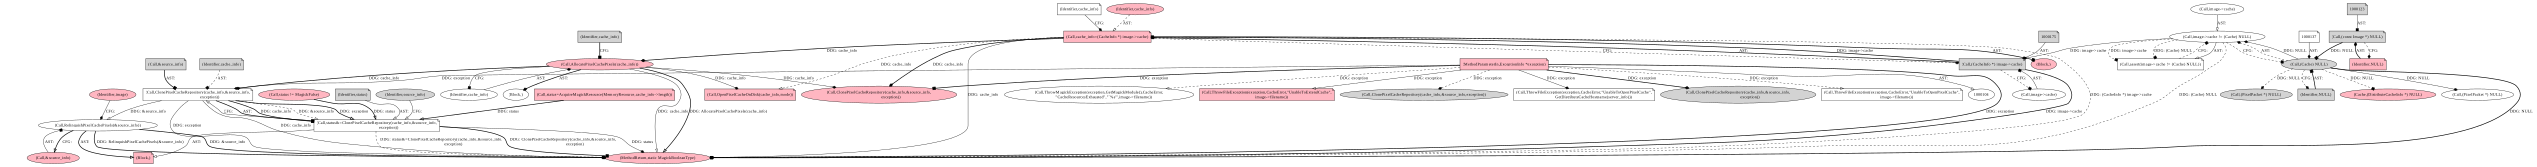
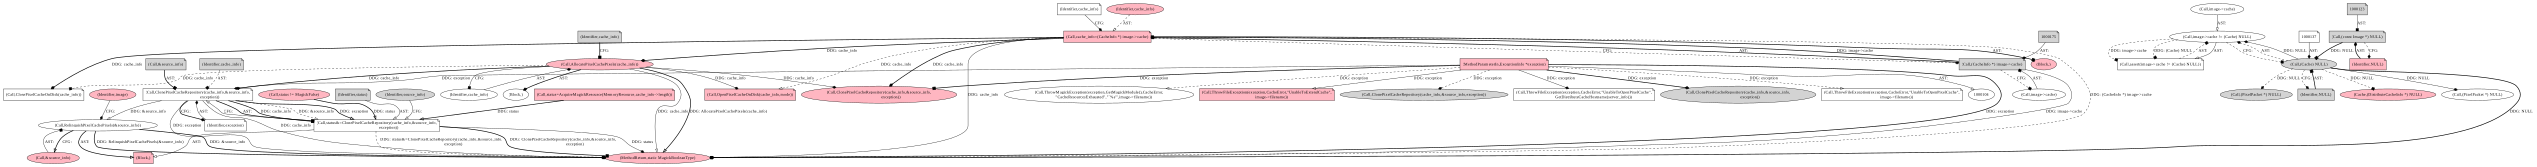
edge "(Call,image->cache != (Cache) NULL)" -> "(Call,(CacheInfo *) image->cache)": removed, label "DDG: image->cache"
edge "(Call,assert(image->cache != (Cache) NULL))" -> "(Call,image->cache != (Cache) NULL)": label "CFG: " -> "AST: "
node "(Call,ClosePixelCacheOnDisk(cache_info))": added
node "(Identifier,exception)": added
edge "(Call,(CacheInfo *) image->cache)" -> "(MethodReturn,static MagickBooleanType)": style bold -> solid
edge "(Call,image->cache != (Cache) NULL)" -> "(MethodReturn,static MagickBooleanType)": removed, label "DDG: (Cache) NULL"
